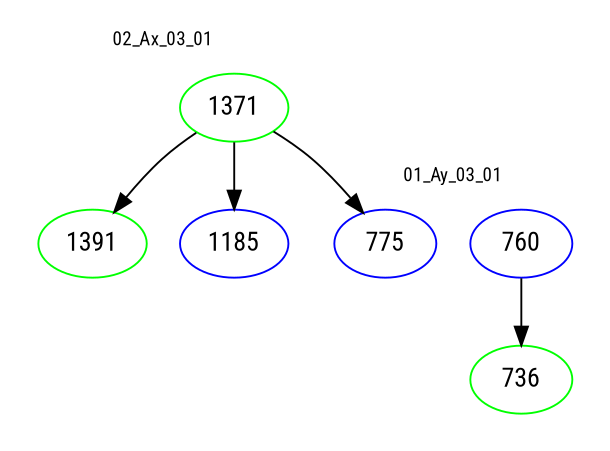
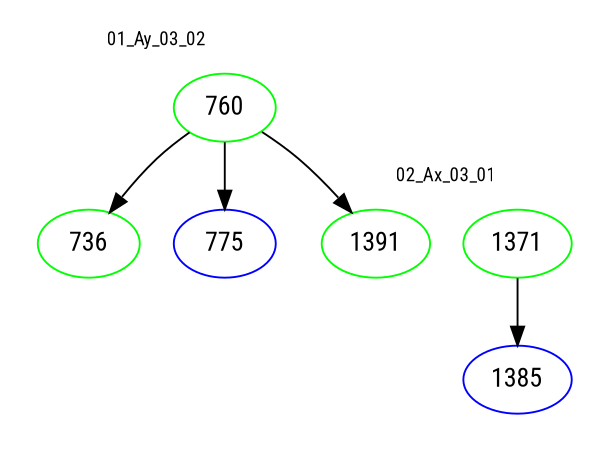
edge "1371" -> "1391": now "760" -> "1391"
edge "1371" -> "775": now "760" -> "775"
cluster "01_Ay_03_01": label "01_Ay_03_01" -> "01_Ay_03_02"
node "1185": label "1185" -> "1385"
node "760": color blue -> green
